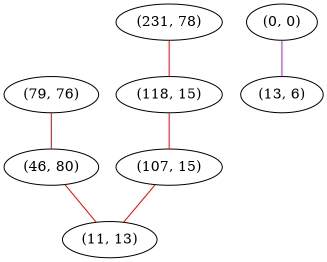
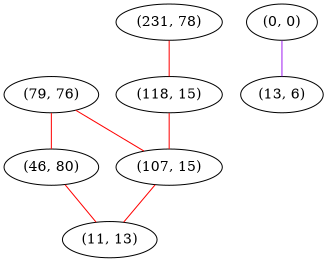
edge "(79, 76)" -- "(107, 15)": added
